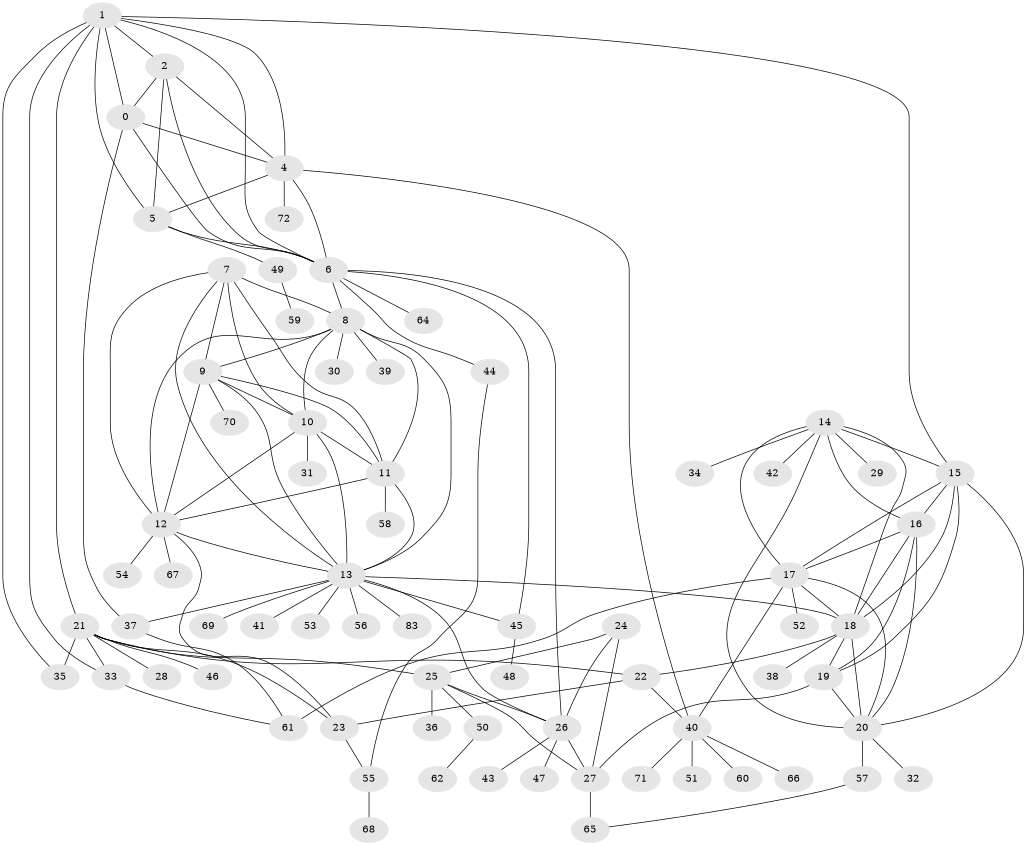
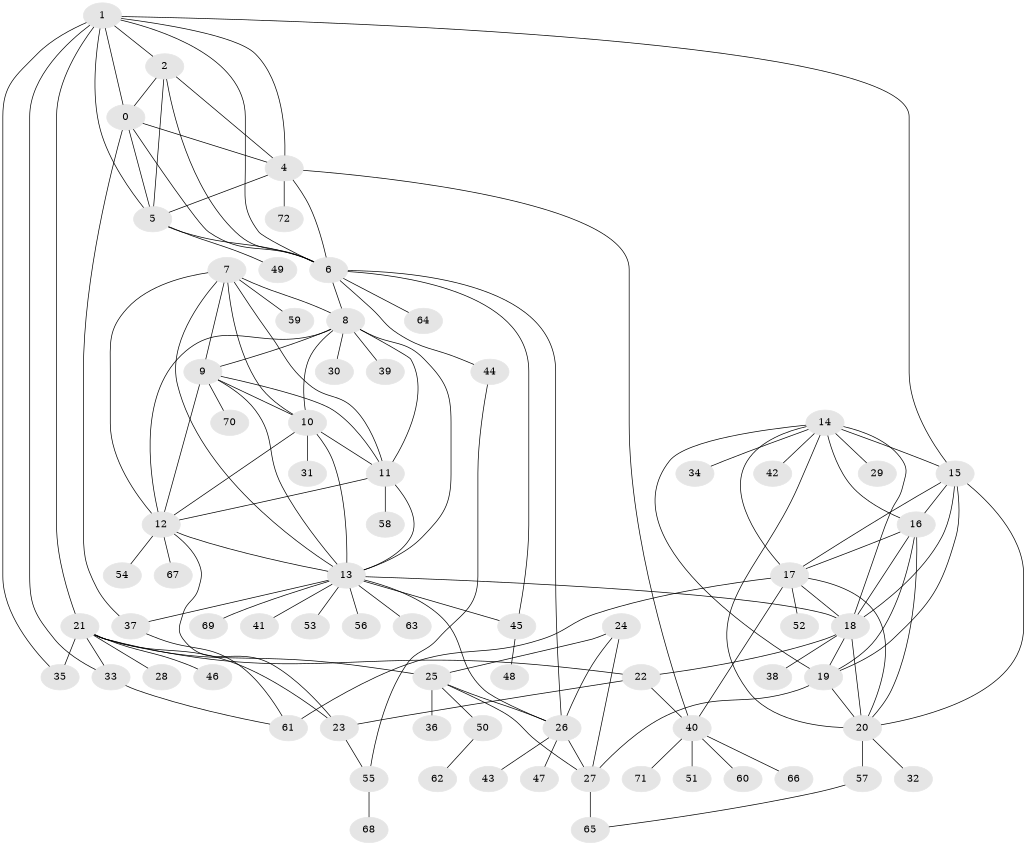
edge "0" -- "5": added
edge "49" -- "59": now "7" -- "59"
edge "14" -- "19": added
node "83": label "83" -> "63"
